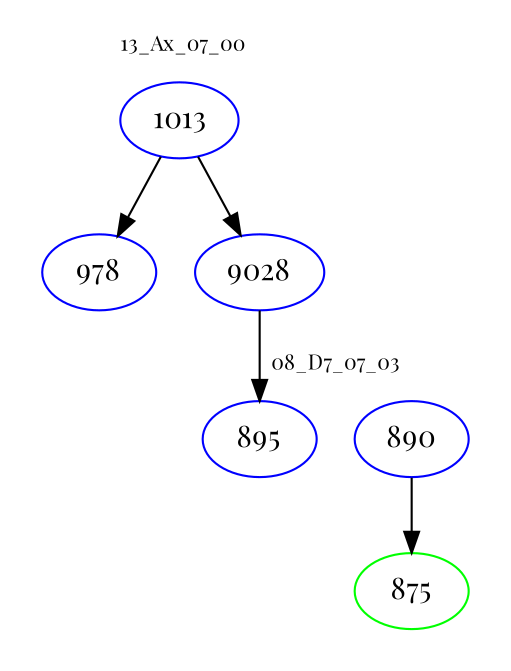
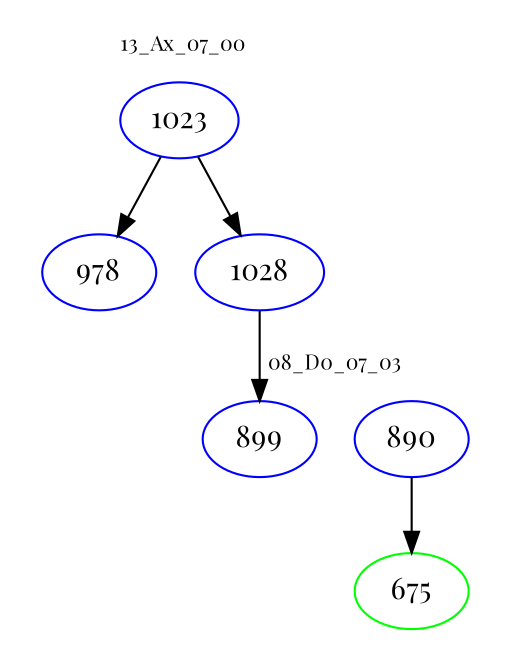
node "1013": label "1013" -> "1023"
node "9028": label "9028" -> "1028"
cluster "08_D7_07_03": label "08_D7_07_03" -> "08_D0_07_03"
node "895": label "895" -> "899"
node "875": label "875" -> "675"
